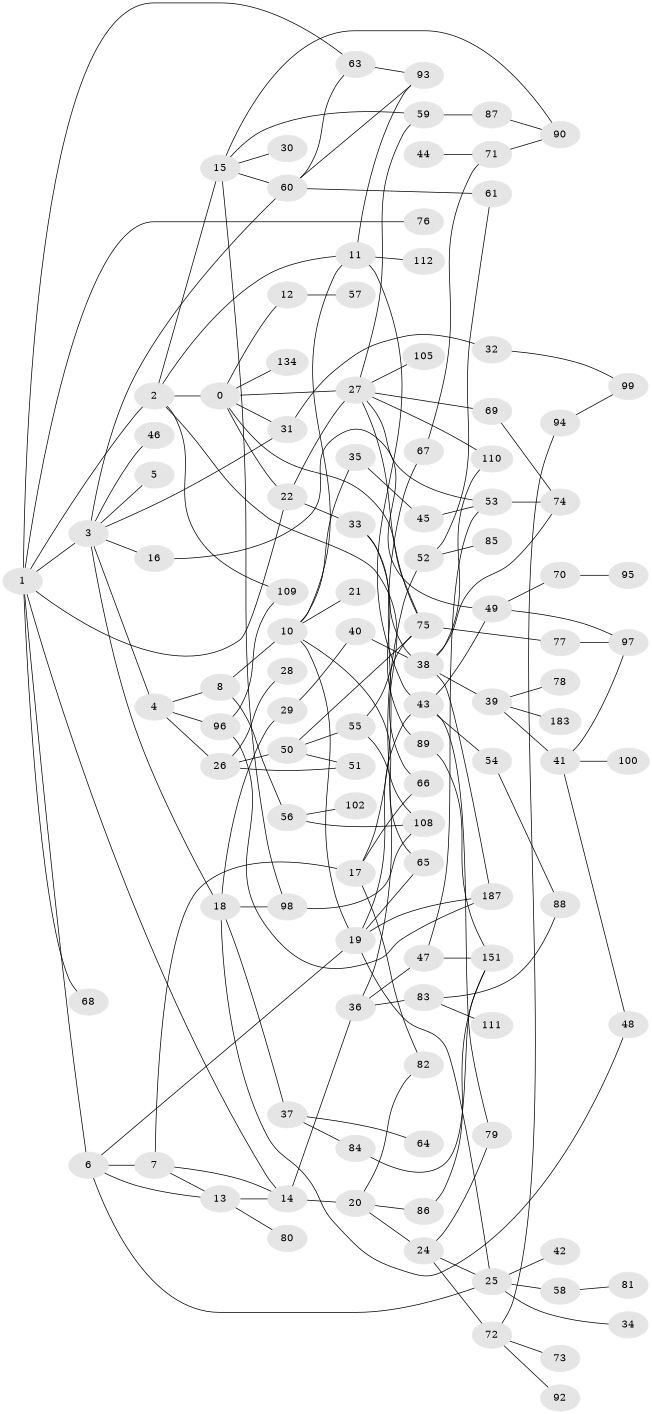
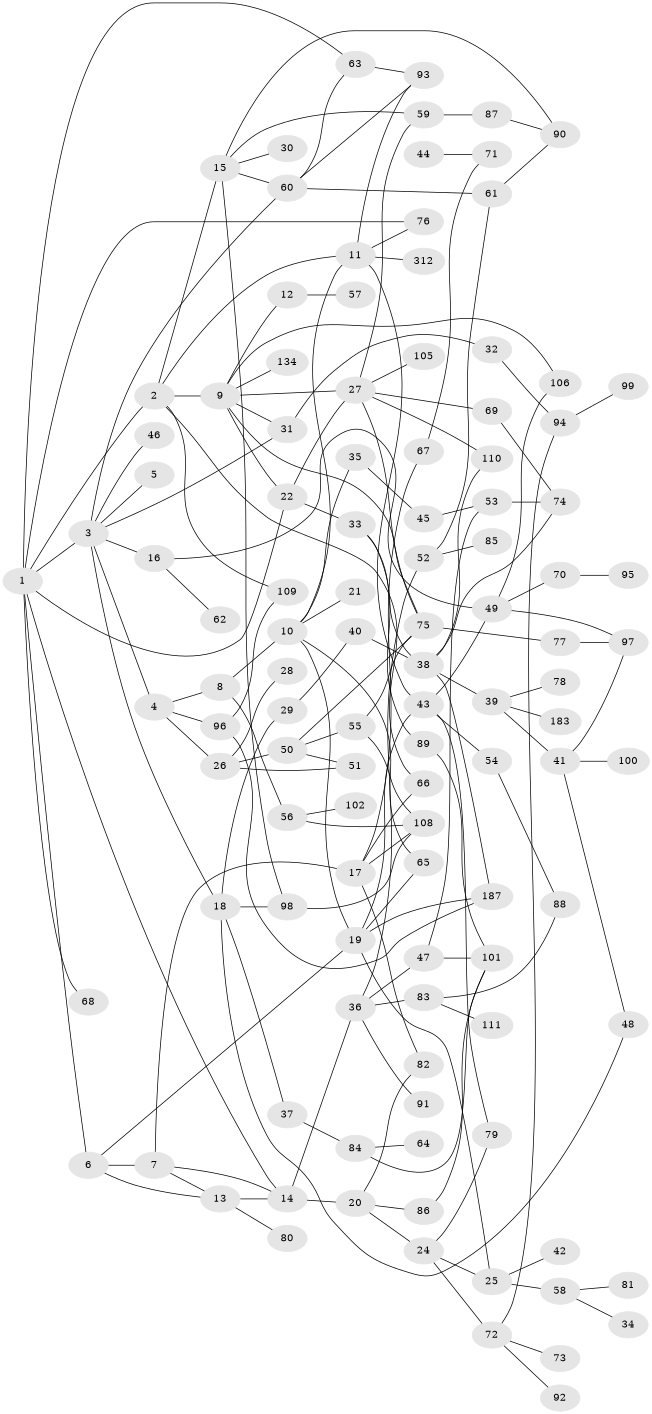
edge "90" -- "71": now "90" -- "61"
edge "76" -- "11": added
node "112": label "112" -> "312"
edge "32" -- "99": now "32" -- "94"
node "106": added
node "0": label "0" -> "9"
edge "27" -- "53": removed
node "62": added
edge "108" -- "17": added
node "151": label "151" -> "101"
node "91": added
edge "37" -- "64": now "84" -- "64"
edge "6" -- "25": removed
edge "25" -- "34": now "58" -- "34"
